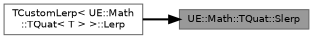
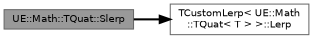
edge "TCustomLerp< UE::Math ::TQuat< T > >::Lerp" -> "UE::Math::TQuat::Slerp": reversed
